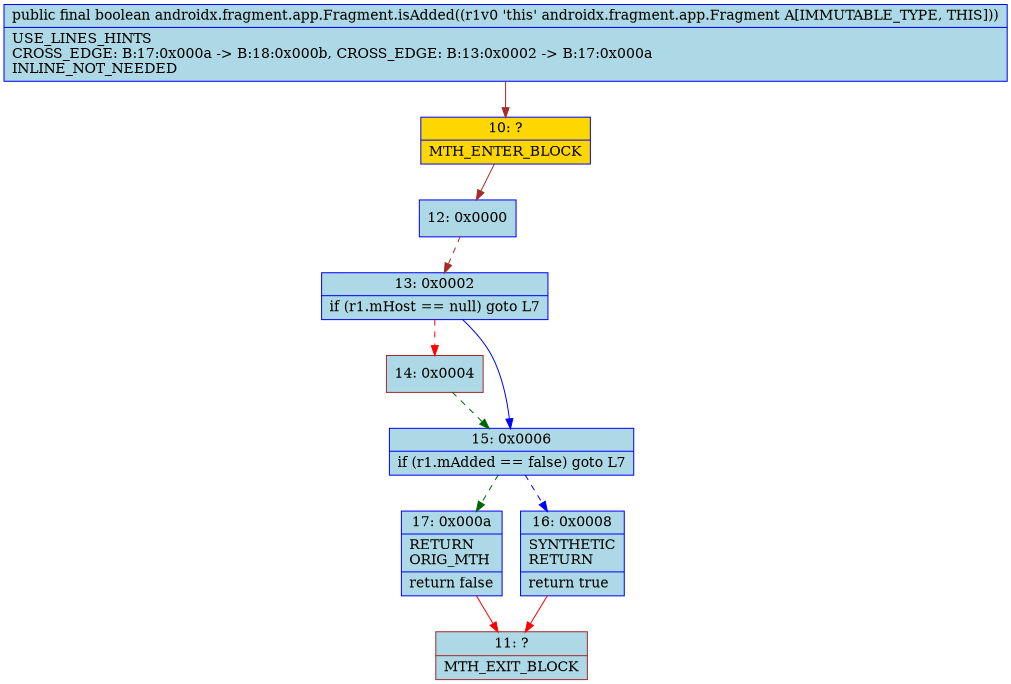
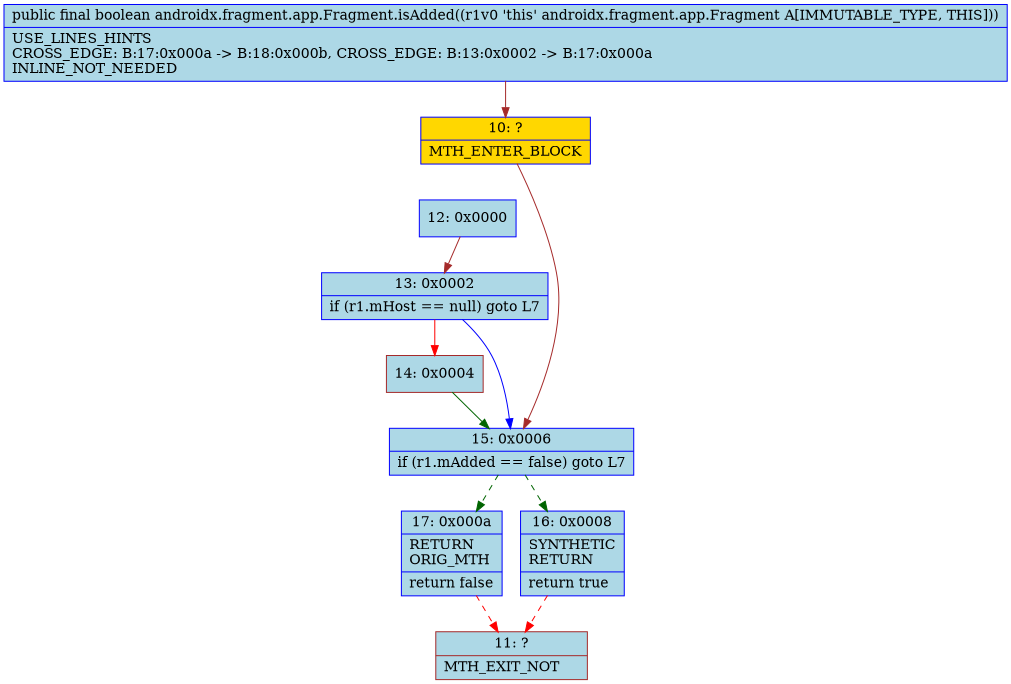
edge "10: ?" -> "12: 0x0000": now "10: ?" -> "15: 0x0006"
edge "12: 0x0000" -> "13: 0x0002": style dashed -> solid
edge "13: 0x0002" -> "14: 0x0004": style dashed -> solid
edge "14: 0x0004" -> "15: 0x0006": style dashed -> solid
edge "15: 0x0006" -> "16: 0x0008": color blue -> darkgreen
edge "17: 0x000a" -> "11: ?": style solid -> dashed
edge "16: 0x0008" -> "11: ?": style solid -> dashed
node "11: ?": text "MTH_EXIT_BLOCK" -> "MTH_EXIT_NOT"
